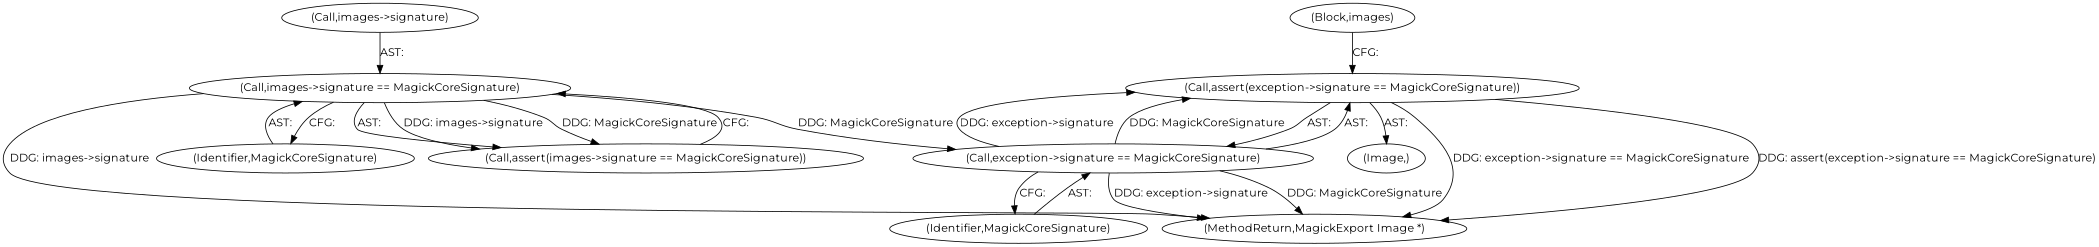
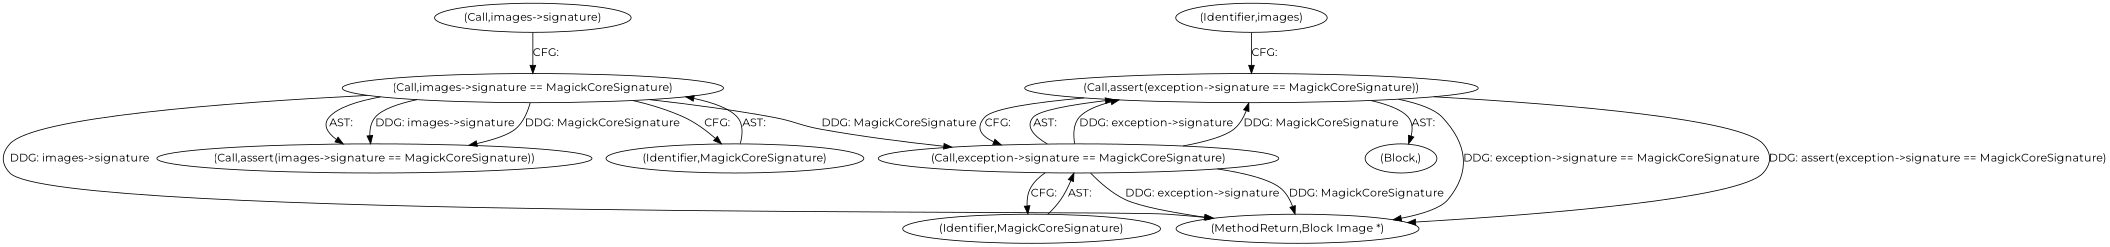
node "(Block,images)": label "(Block,images)" -> "(Identifier,images)"
edge "(Call,images->signature)" -> "(Call,images->signature == MagickCoreSignature)": label "AST: " -> "CFG: "
edge "(Call,assert(images->signature == MagickCoreSignature))" -> "(Call,images->signature == MagickCoreSignature)": removed, label "CFG:"
edge "(Call,assert(exception->signature == MagickCoreSignature))" -> "(Call,exception->signature == MagickCoreSignature)": label "AST: " -> "CFG: "
node "(Image,)": label "(Image,)" -> "(Block,)"
node "(MethodReturn,MagickExport Image *)": label "(MethodReturn,MagickExport Image *)" -> "(MethodReturn,Block Image *)"
